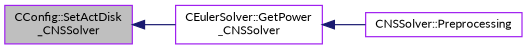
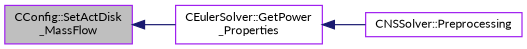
node "CConfig::SetActDisk _CNSSolver": label "CConfig::SetActDisk _CNSSolver" -> "CConfig::SetActDisk _MassFlow"
node "CEulerSolver::GetPower _CNSSolver": label "CEulerSolver::GetPower _CNSSolver" -> "CEulerSolver::GetPower _Properties"
